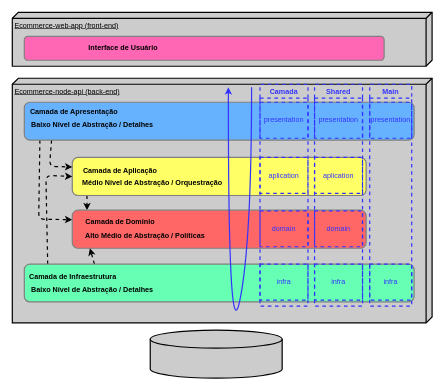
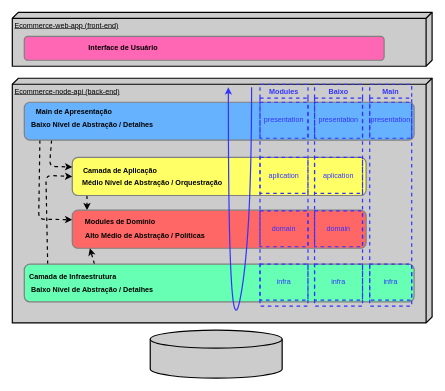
node "Camada": label "Camada" -> "Modules"
node "Shared": label "Shared" -> "Baixo"
node "Camada de Apresentação": label "Camada de Apresentação" -> "Main de Apresentação"
node "Camada de Domínio": label "Camada de Domínio" -> "Modules de Domínio"
